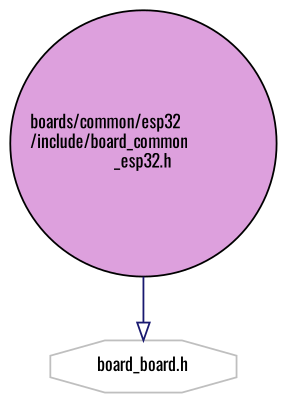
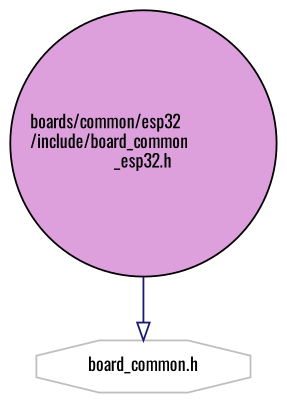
node "board_board.h": label "board_board.h" -> "board_common.h"
